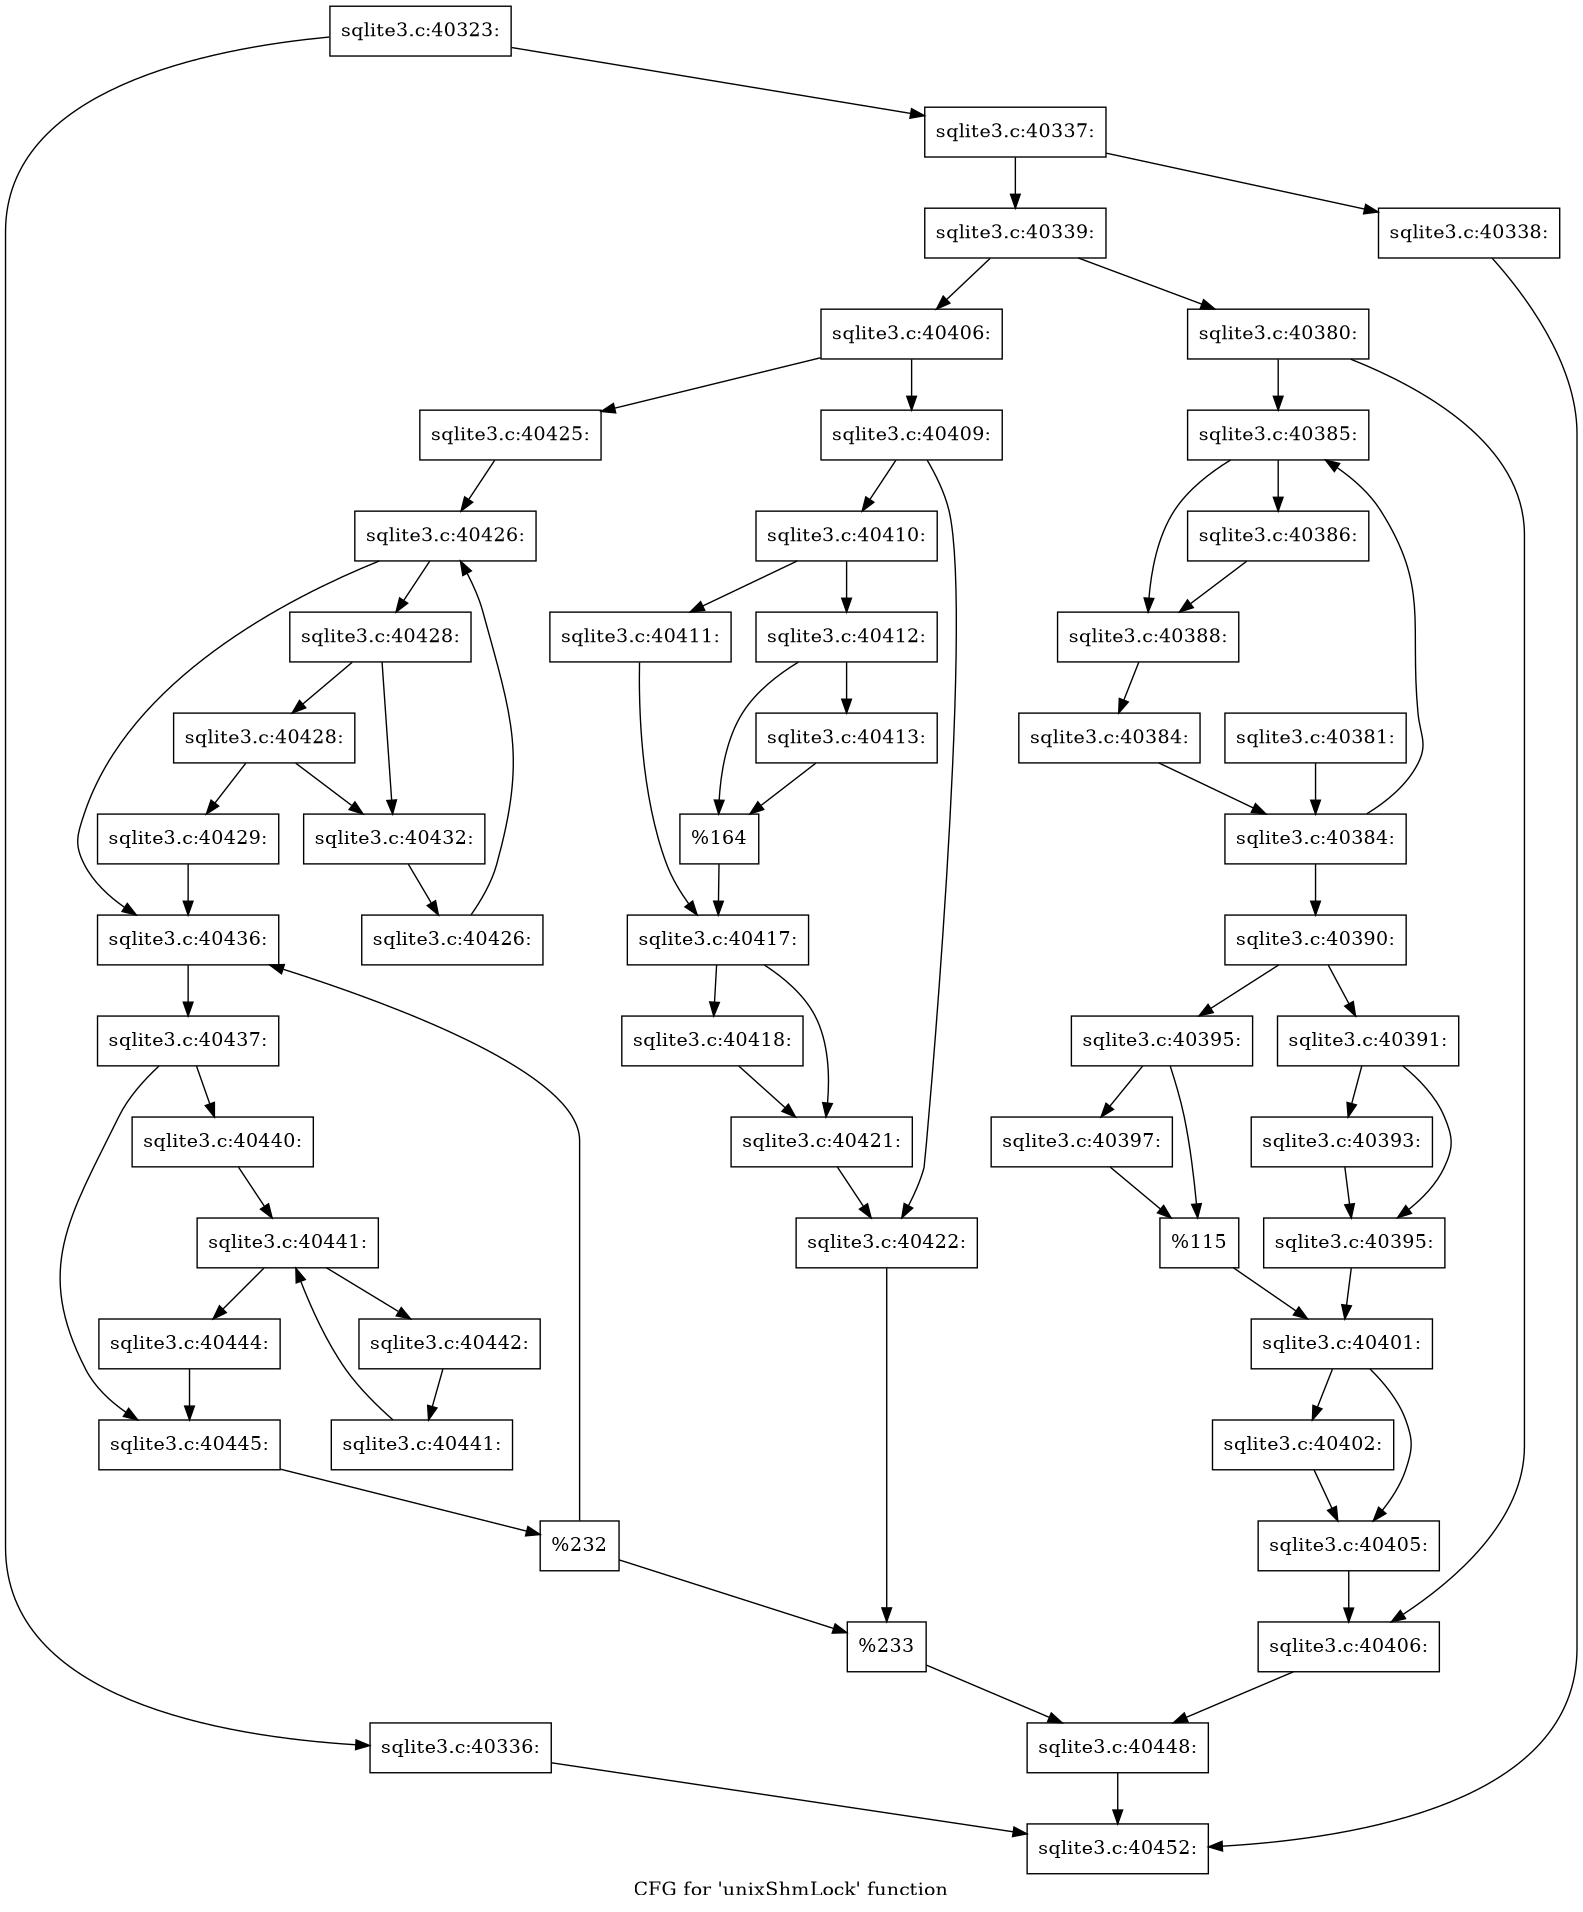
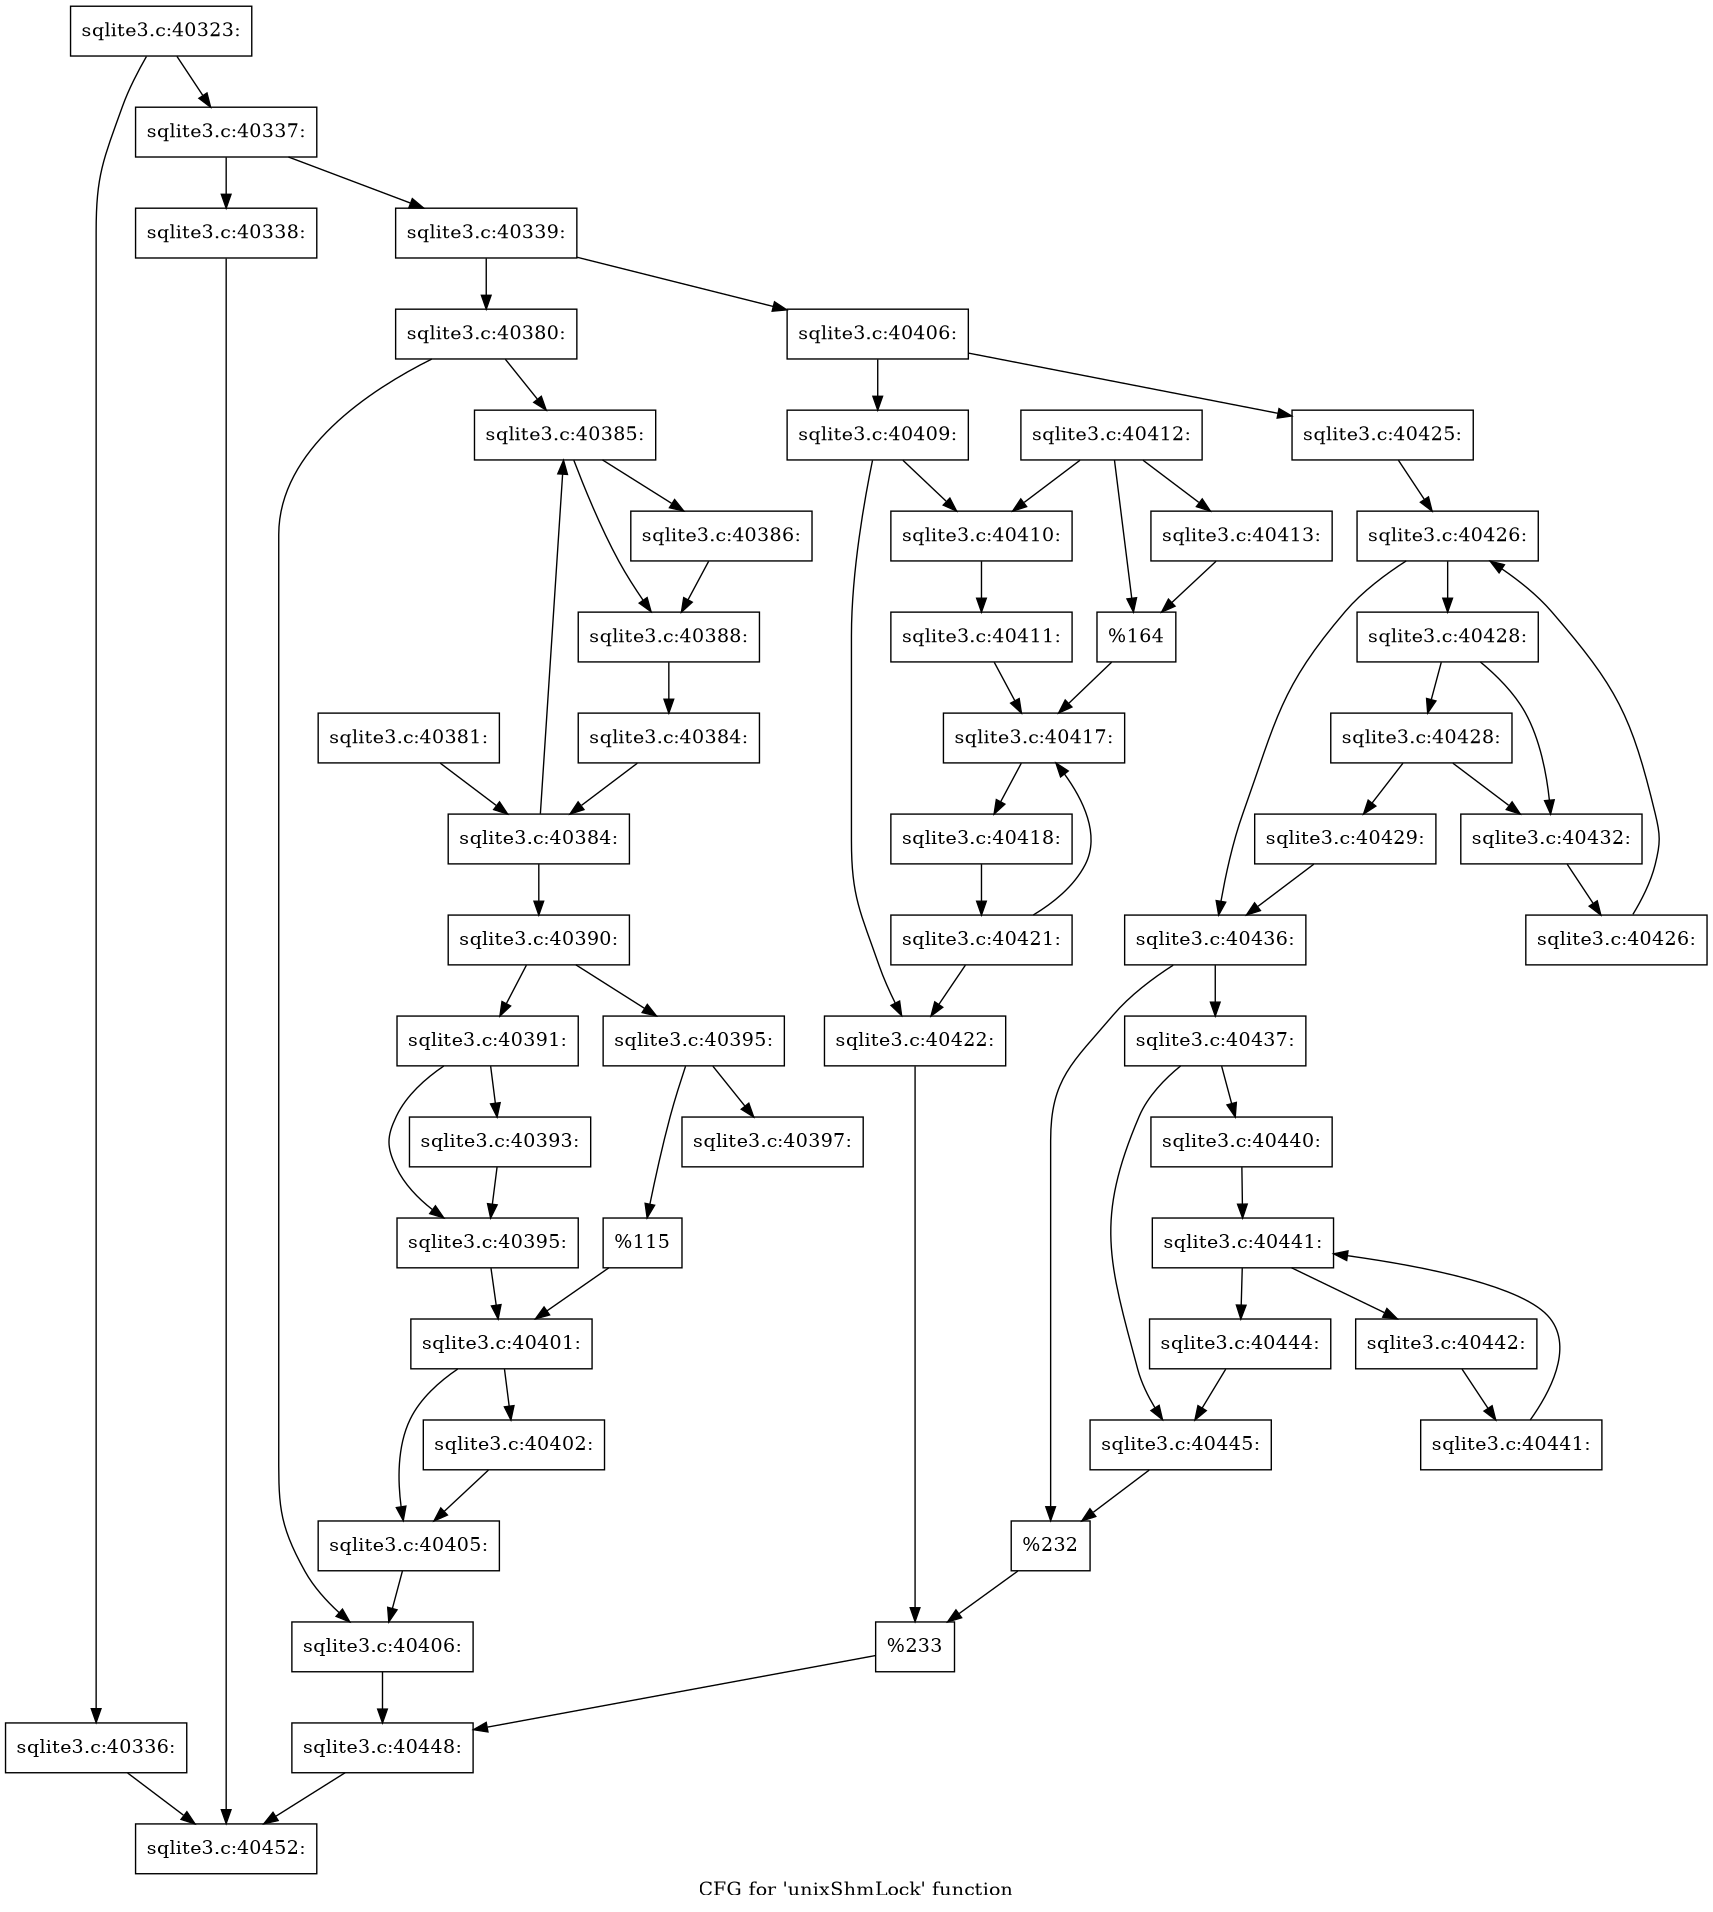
edge "sqlite3.c:40410:" -> "sqlite3.c:40412:": reversed
edge "sqlite3.c:40417:" -> "sqlite3.c:40421:": reversed
edge "%232" -> "sqlite3.c:40436:": reversed
edge "sqlite3.c:40397:" -> "%115": removed
